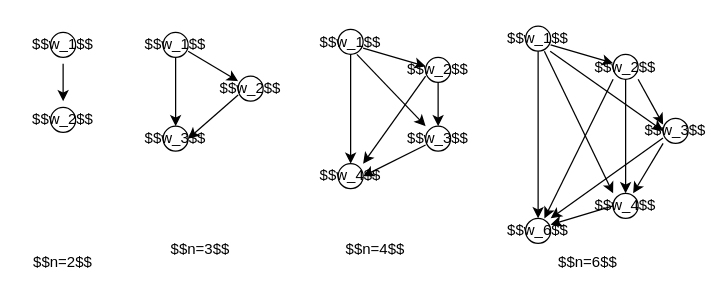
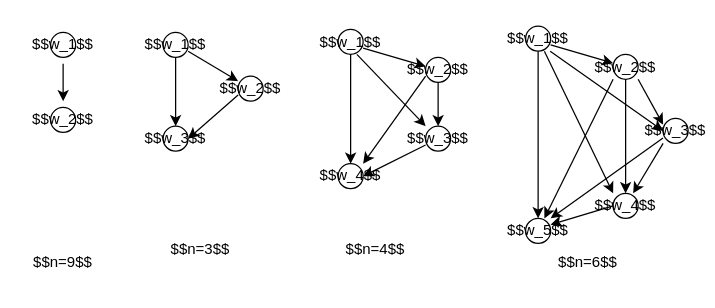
node "$$w_6$$": label "$$w_6$$" -> "$$w_5$$"
node "$$n=2$$": label "$$n=2$$" -> "$$n=9$$"
